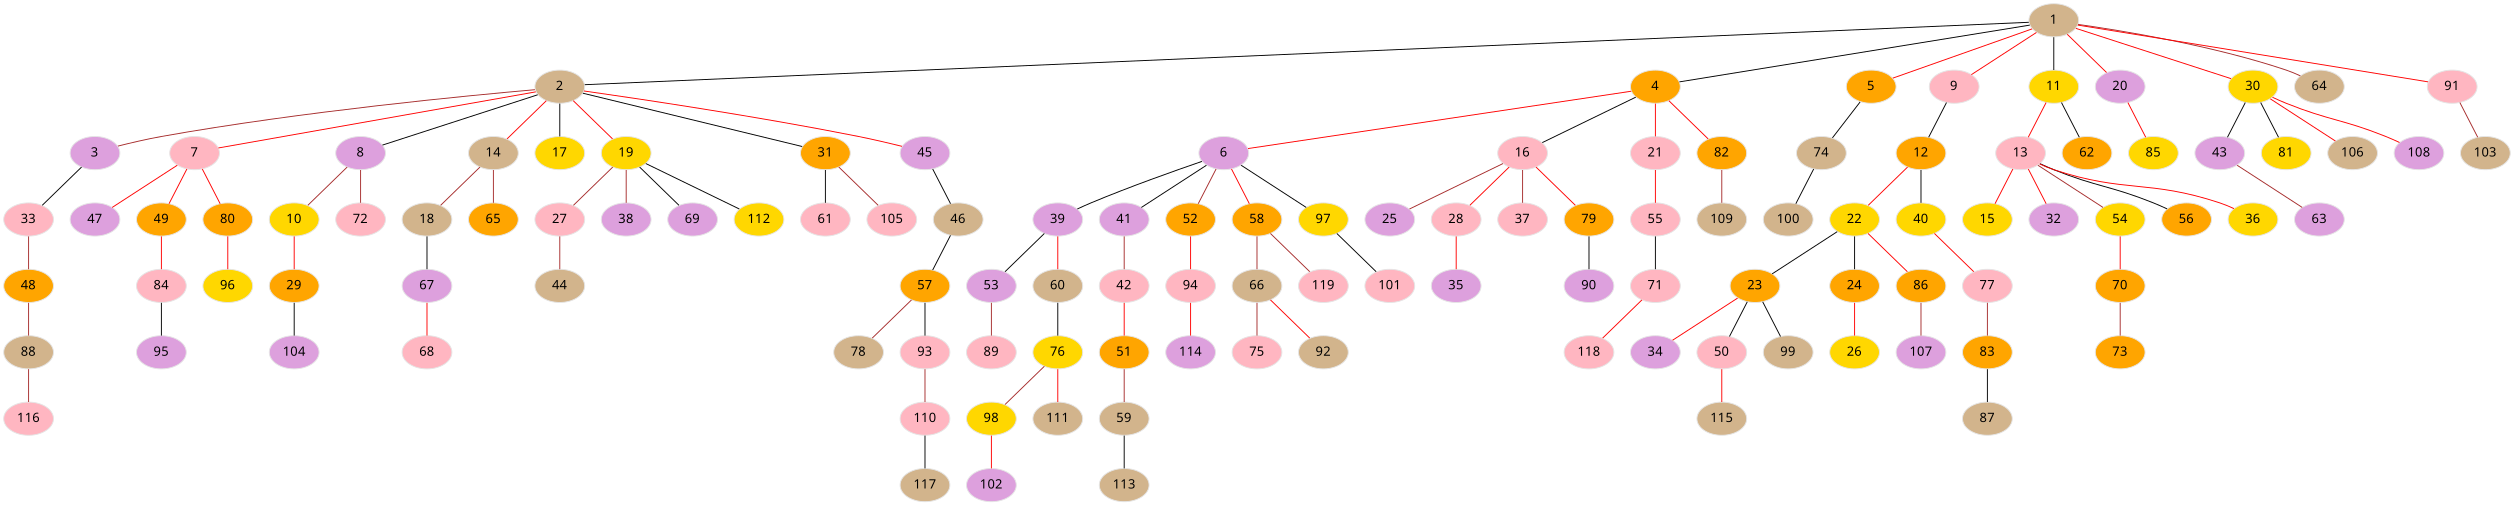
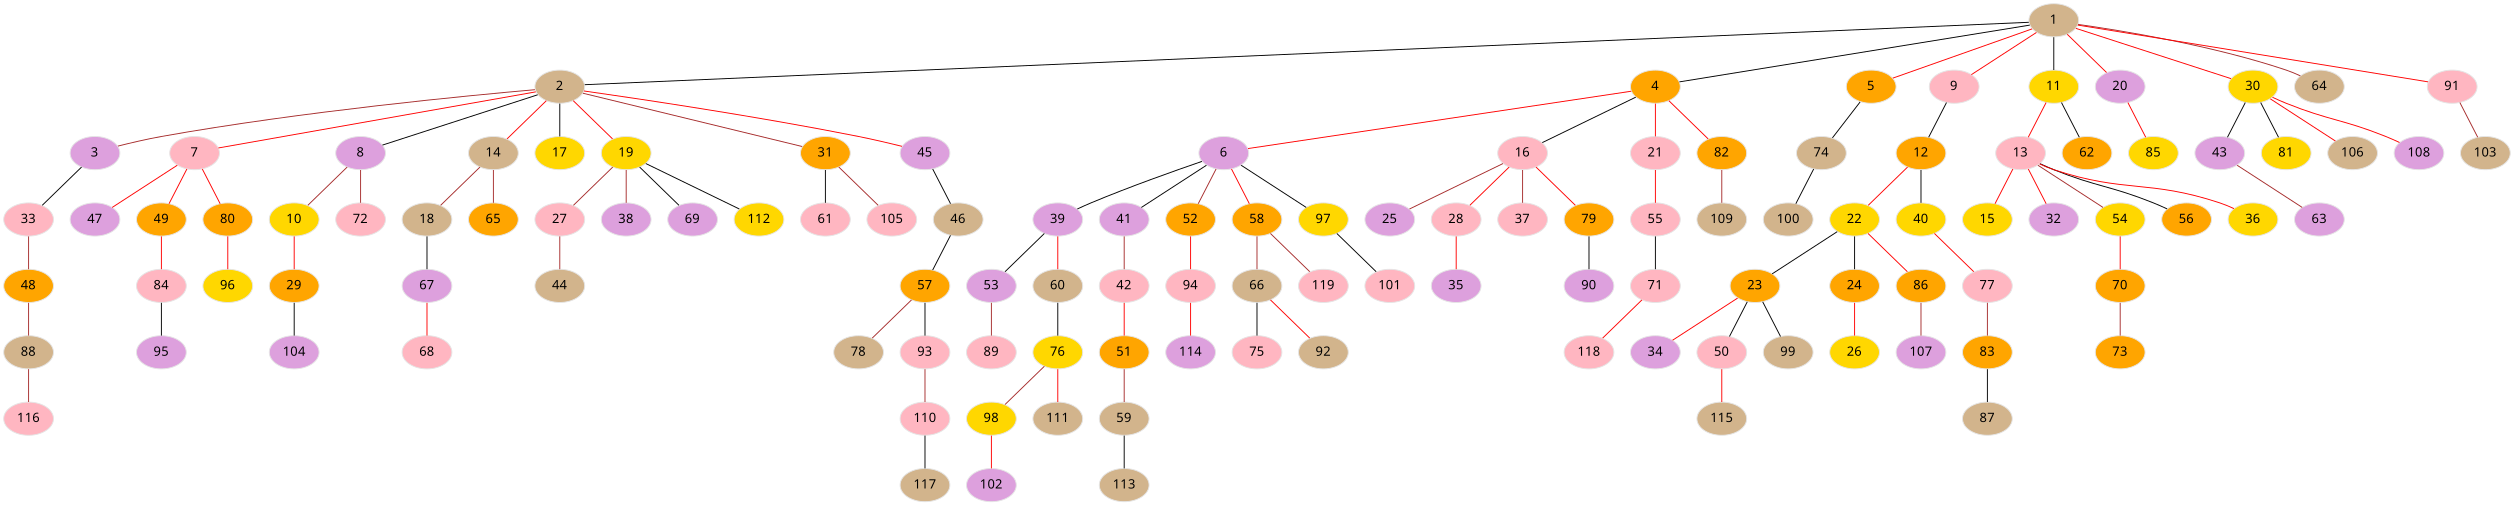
edge "2" -- "31": color black -> brown
edge "66" -- "75": color brown -> black
